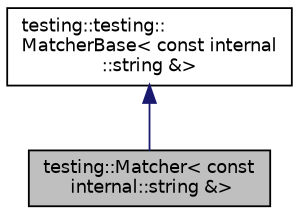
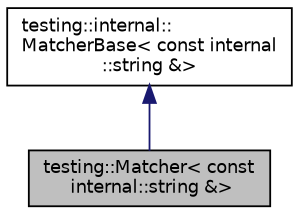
node "testing::testing:: MatcherBase< const internal ::string &>": label "testing::testing:: MatcherBase< const internal ::string &>" -> "testing::internal:: MatcherBase< const internal ::string &>"
